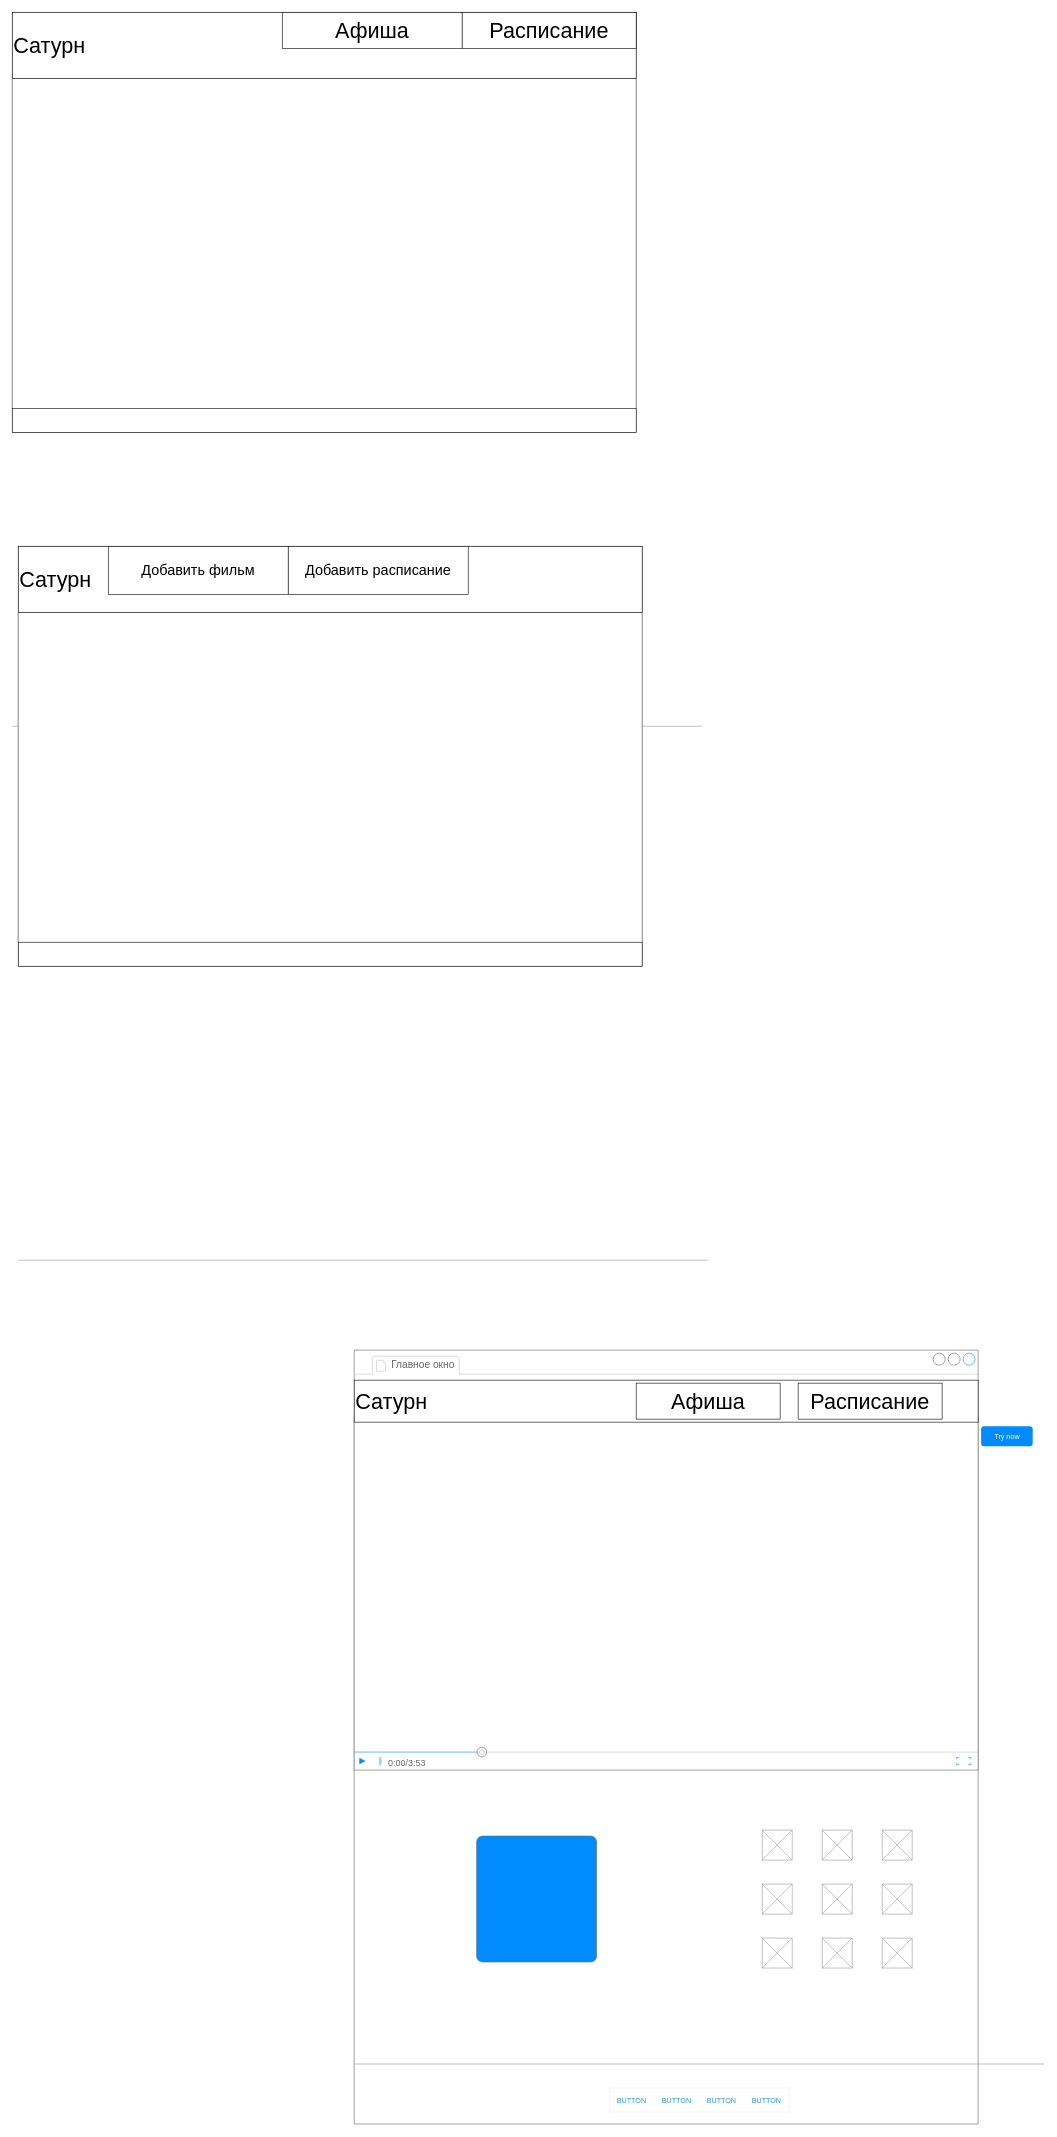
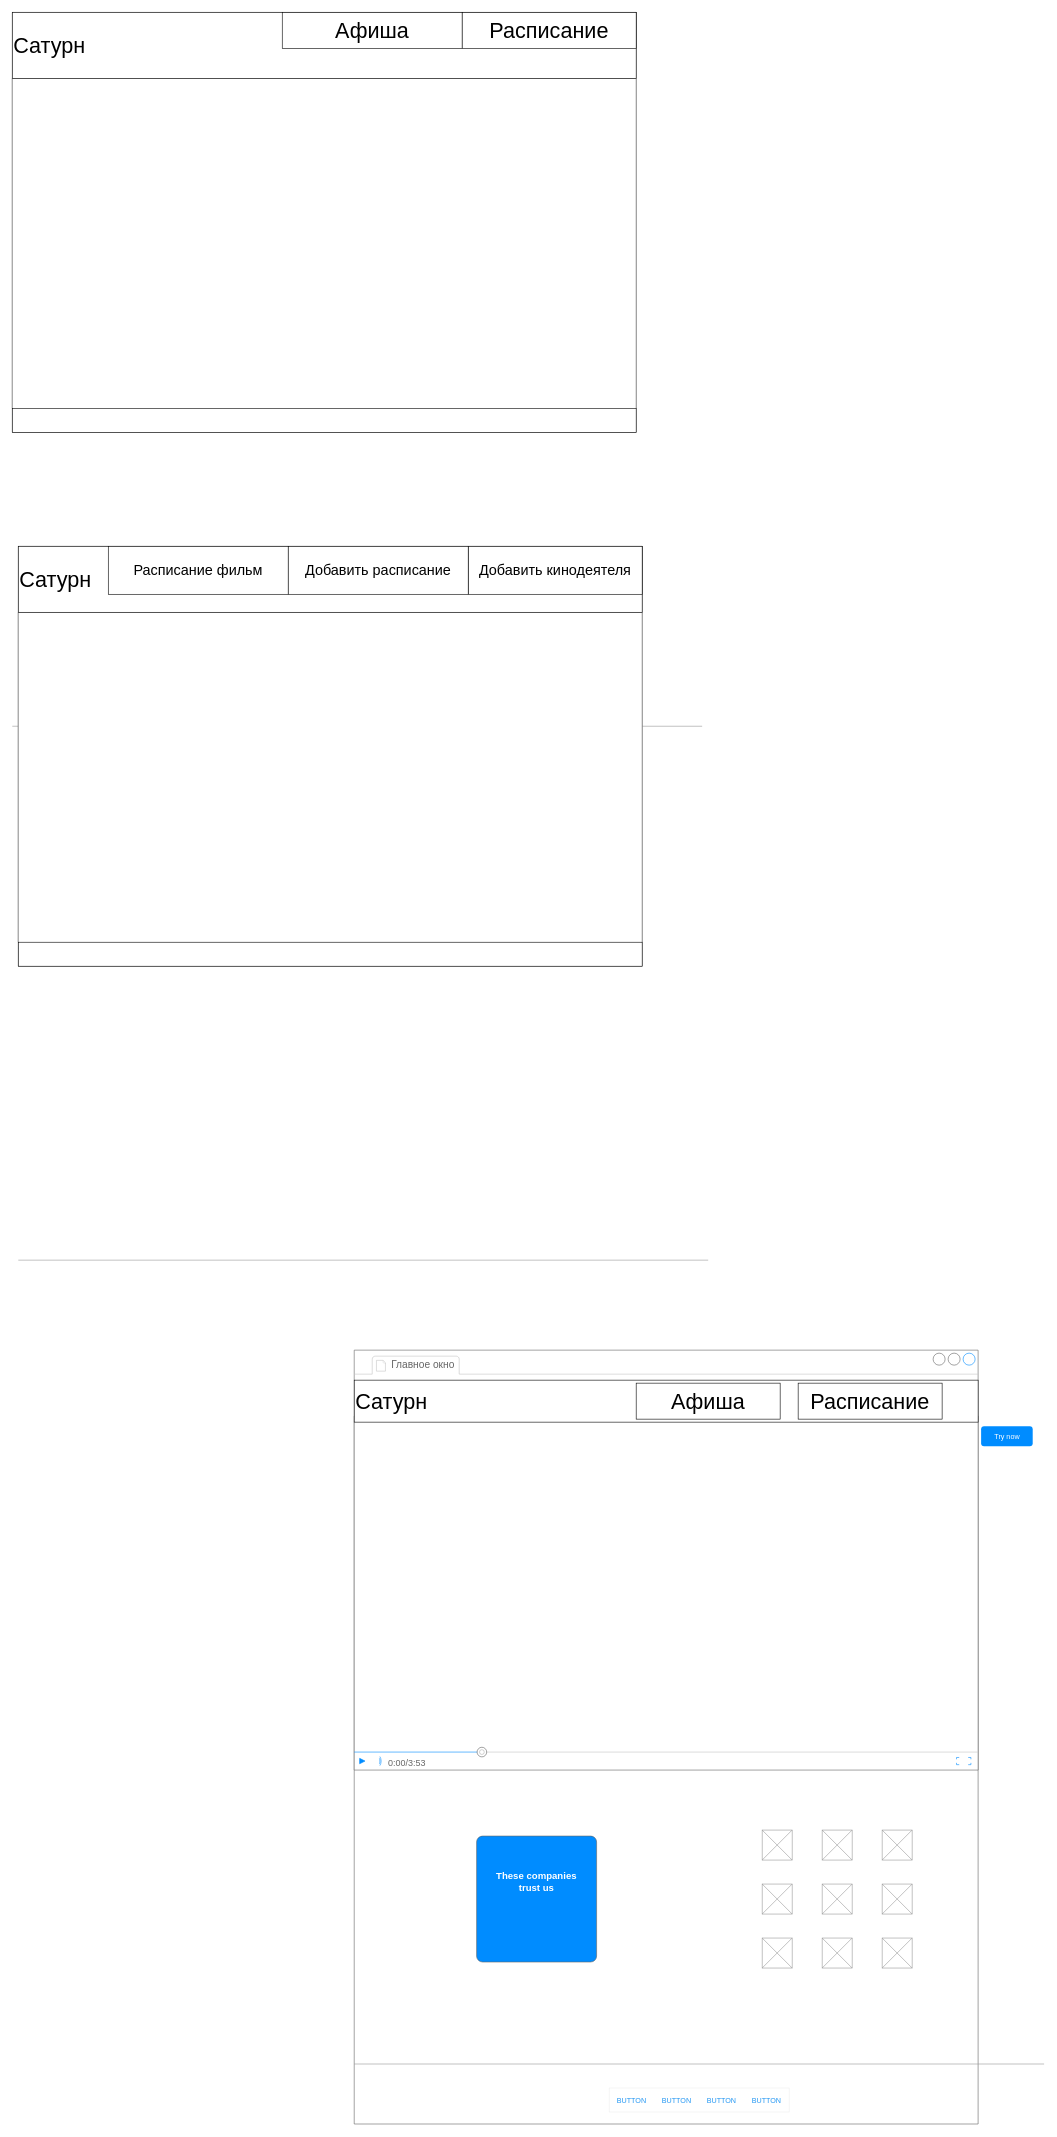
node "Добавить фильм": label "Добавить фильм" -> "Расписание фильм"
node "Добавить кинодеятеля": added
node "These companies trust us": added
